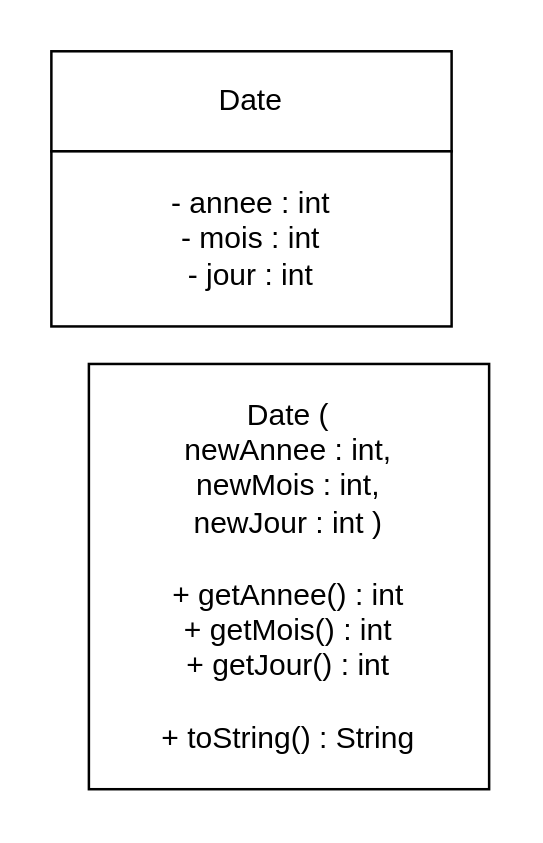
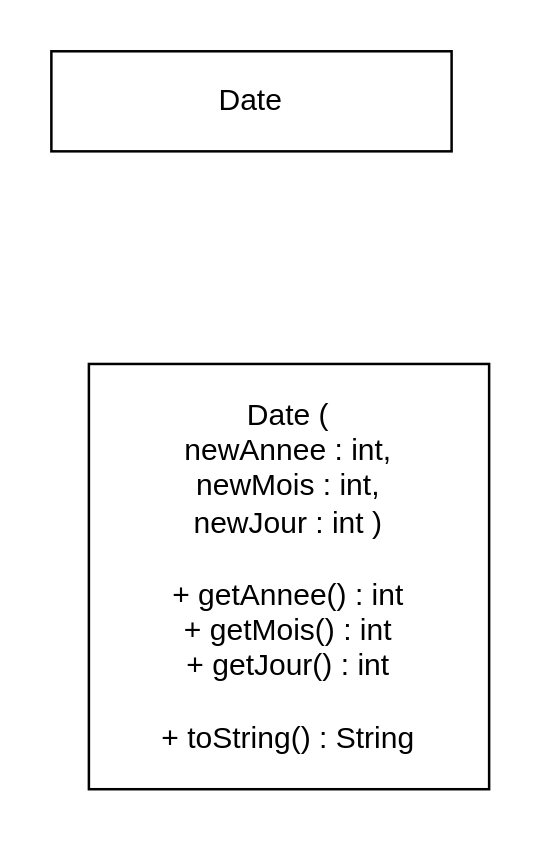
node "- annee : int - mois : int - jour : int": removed
